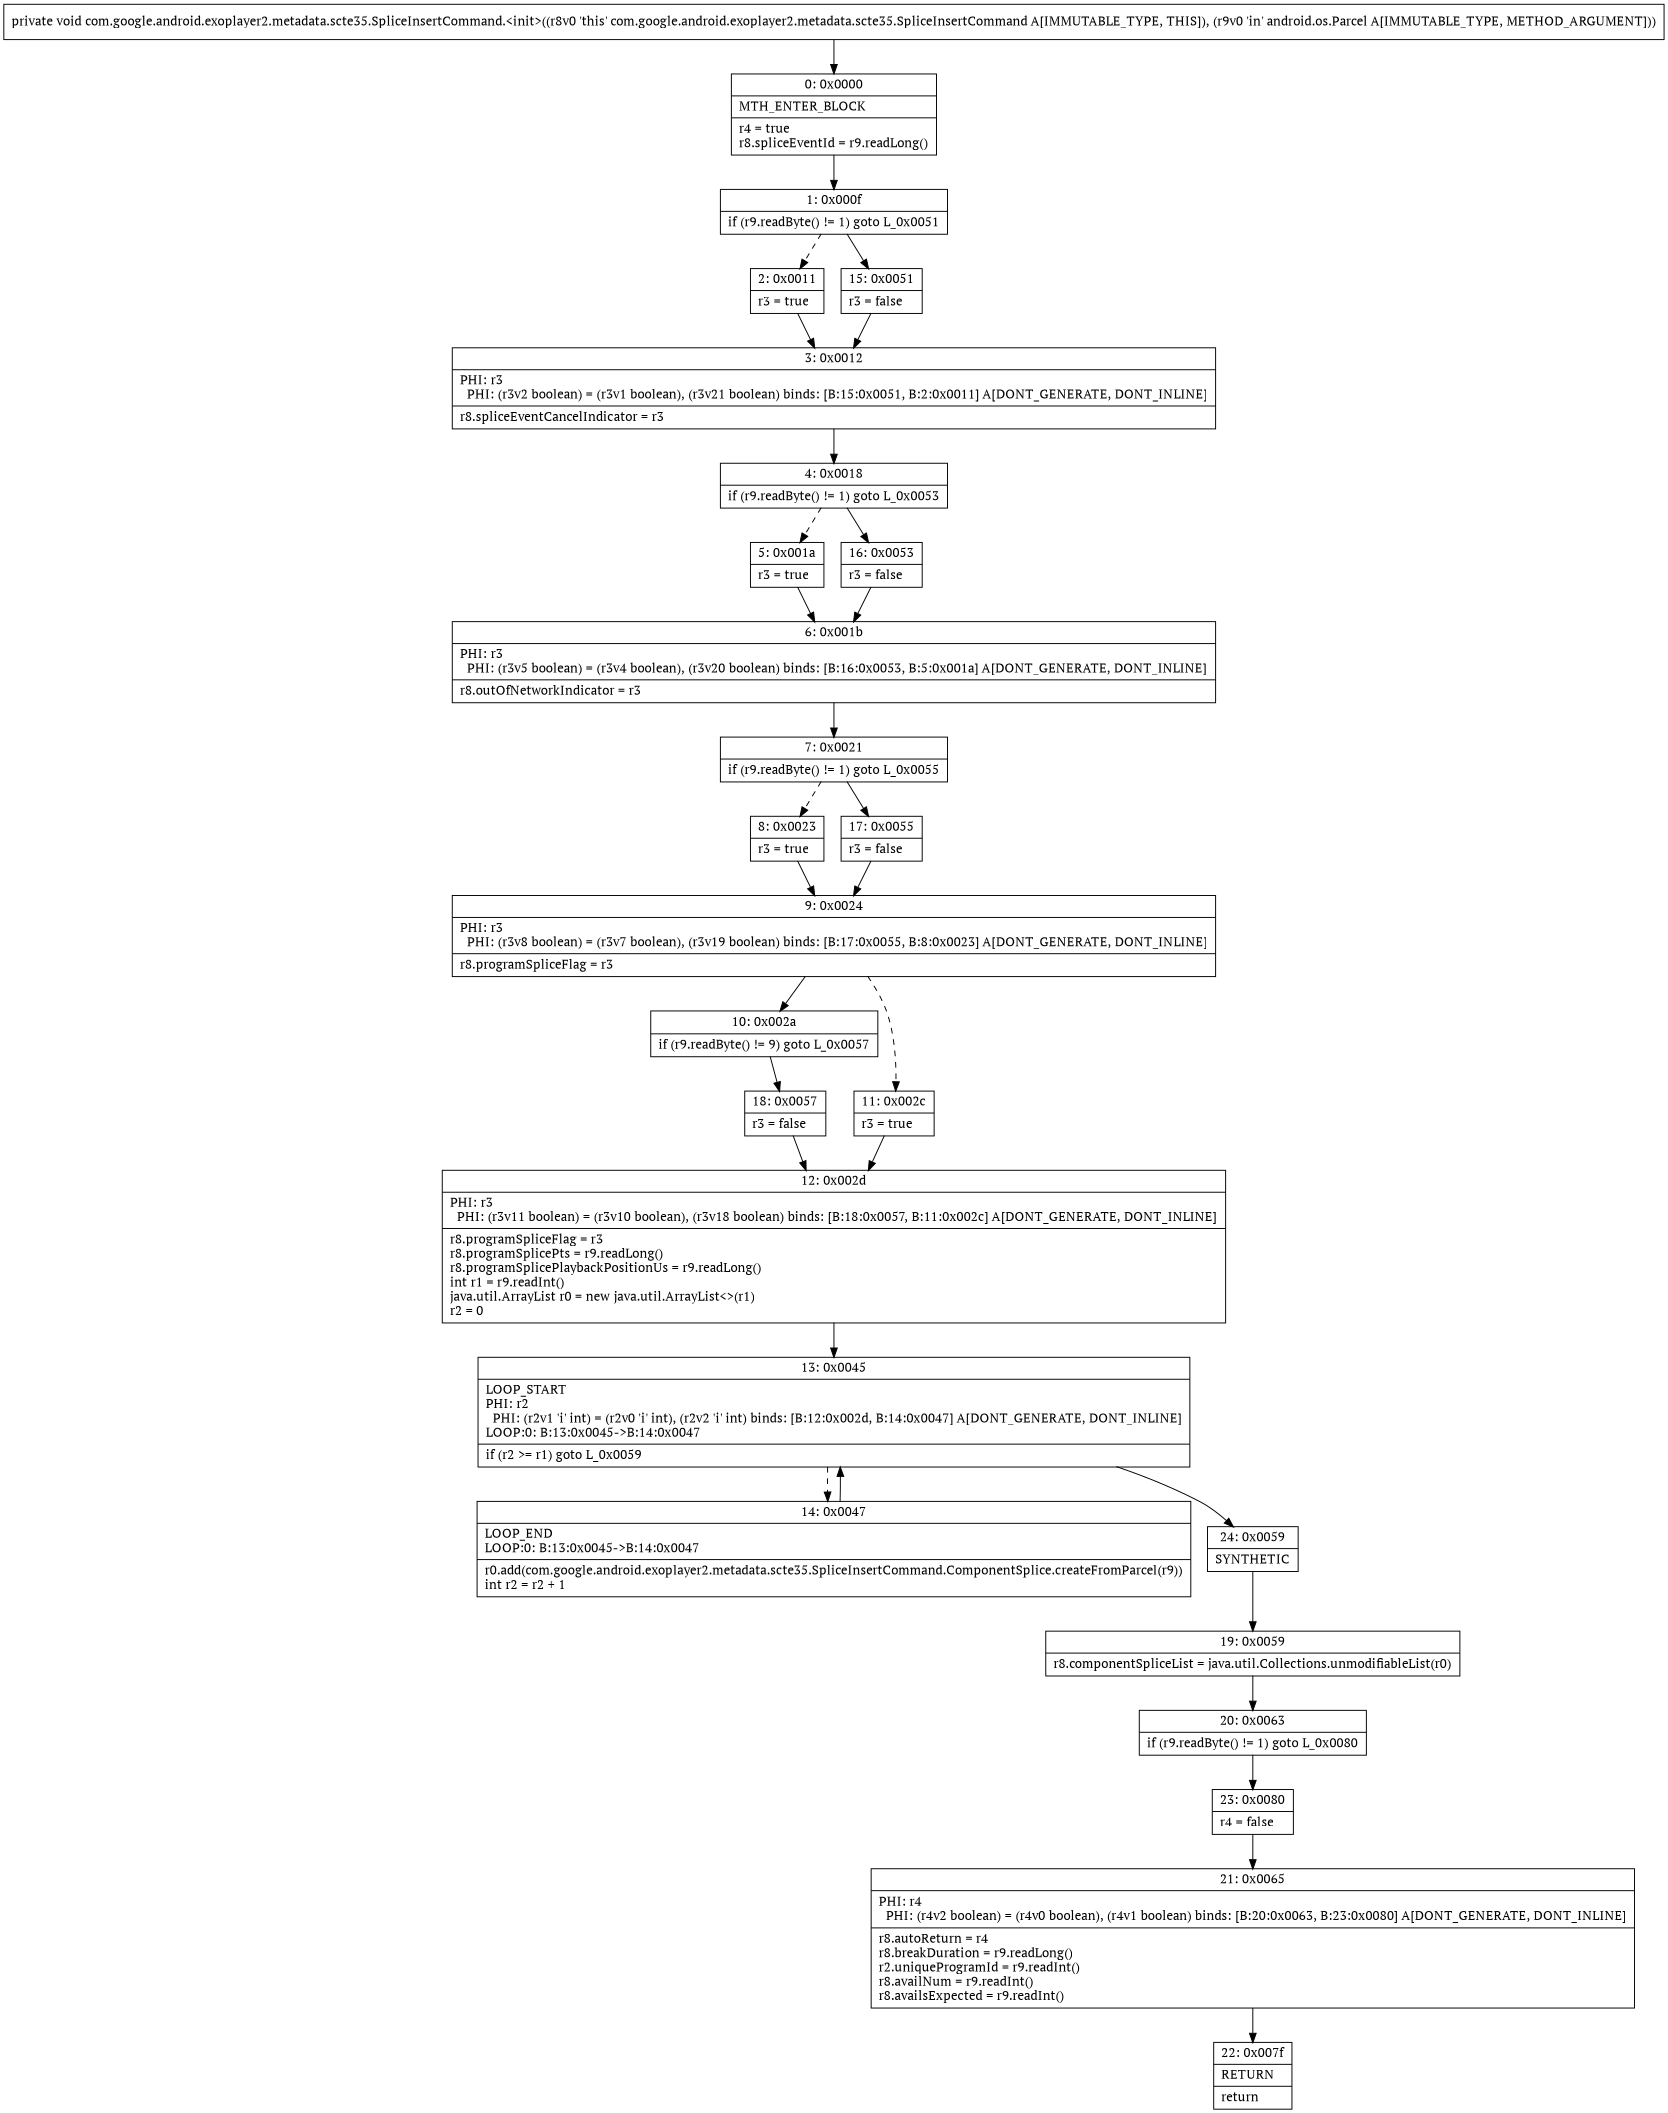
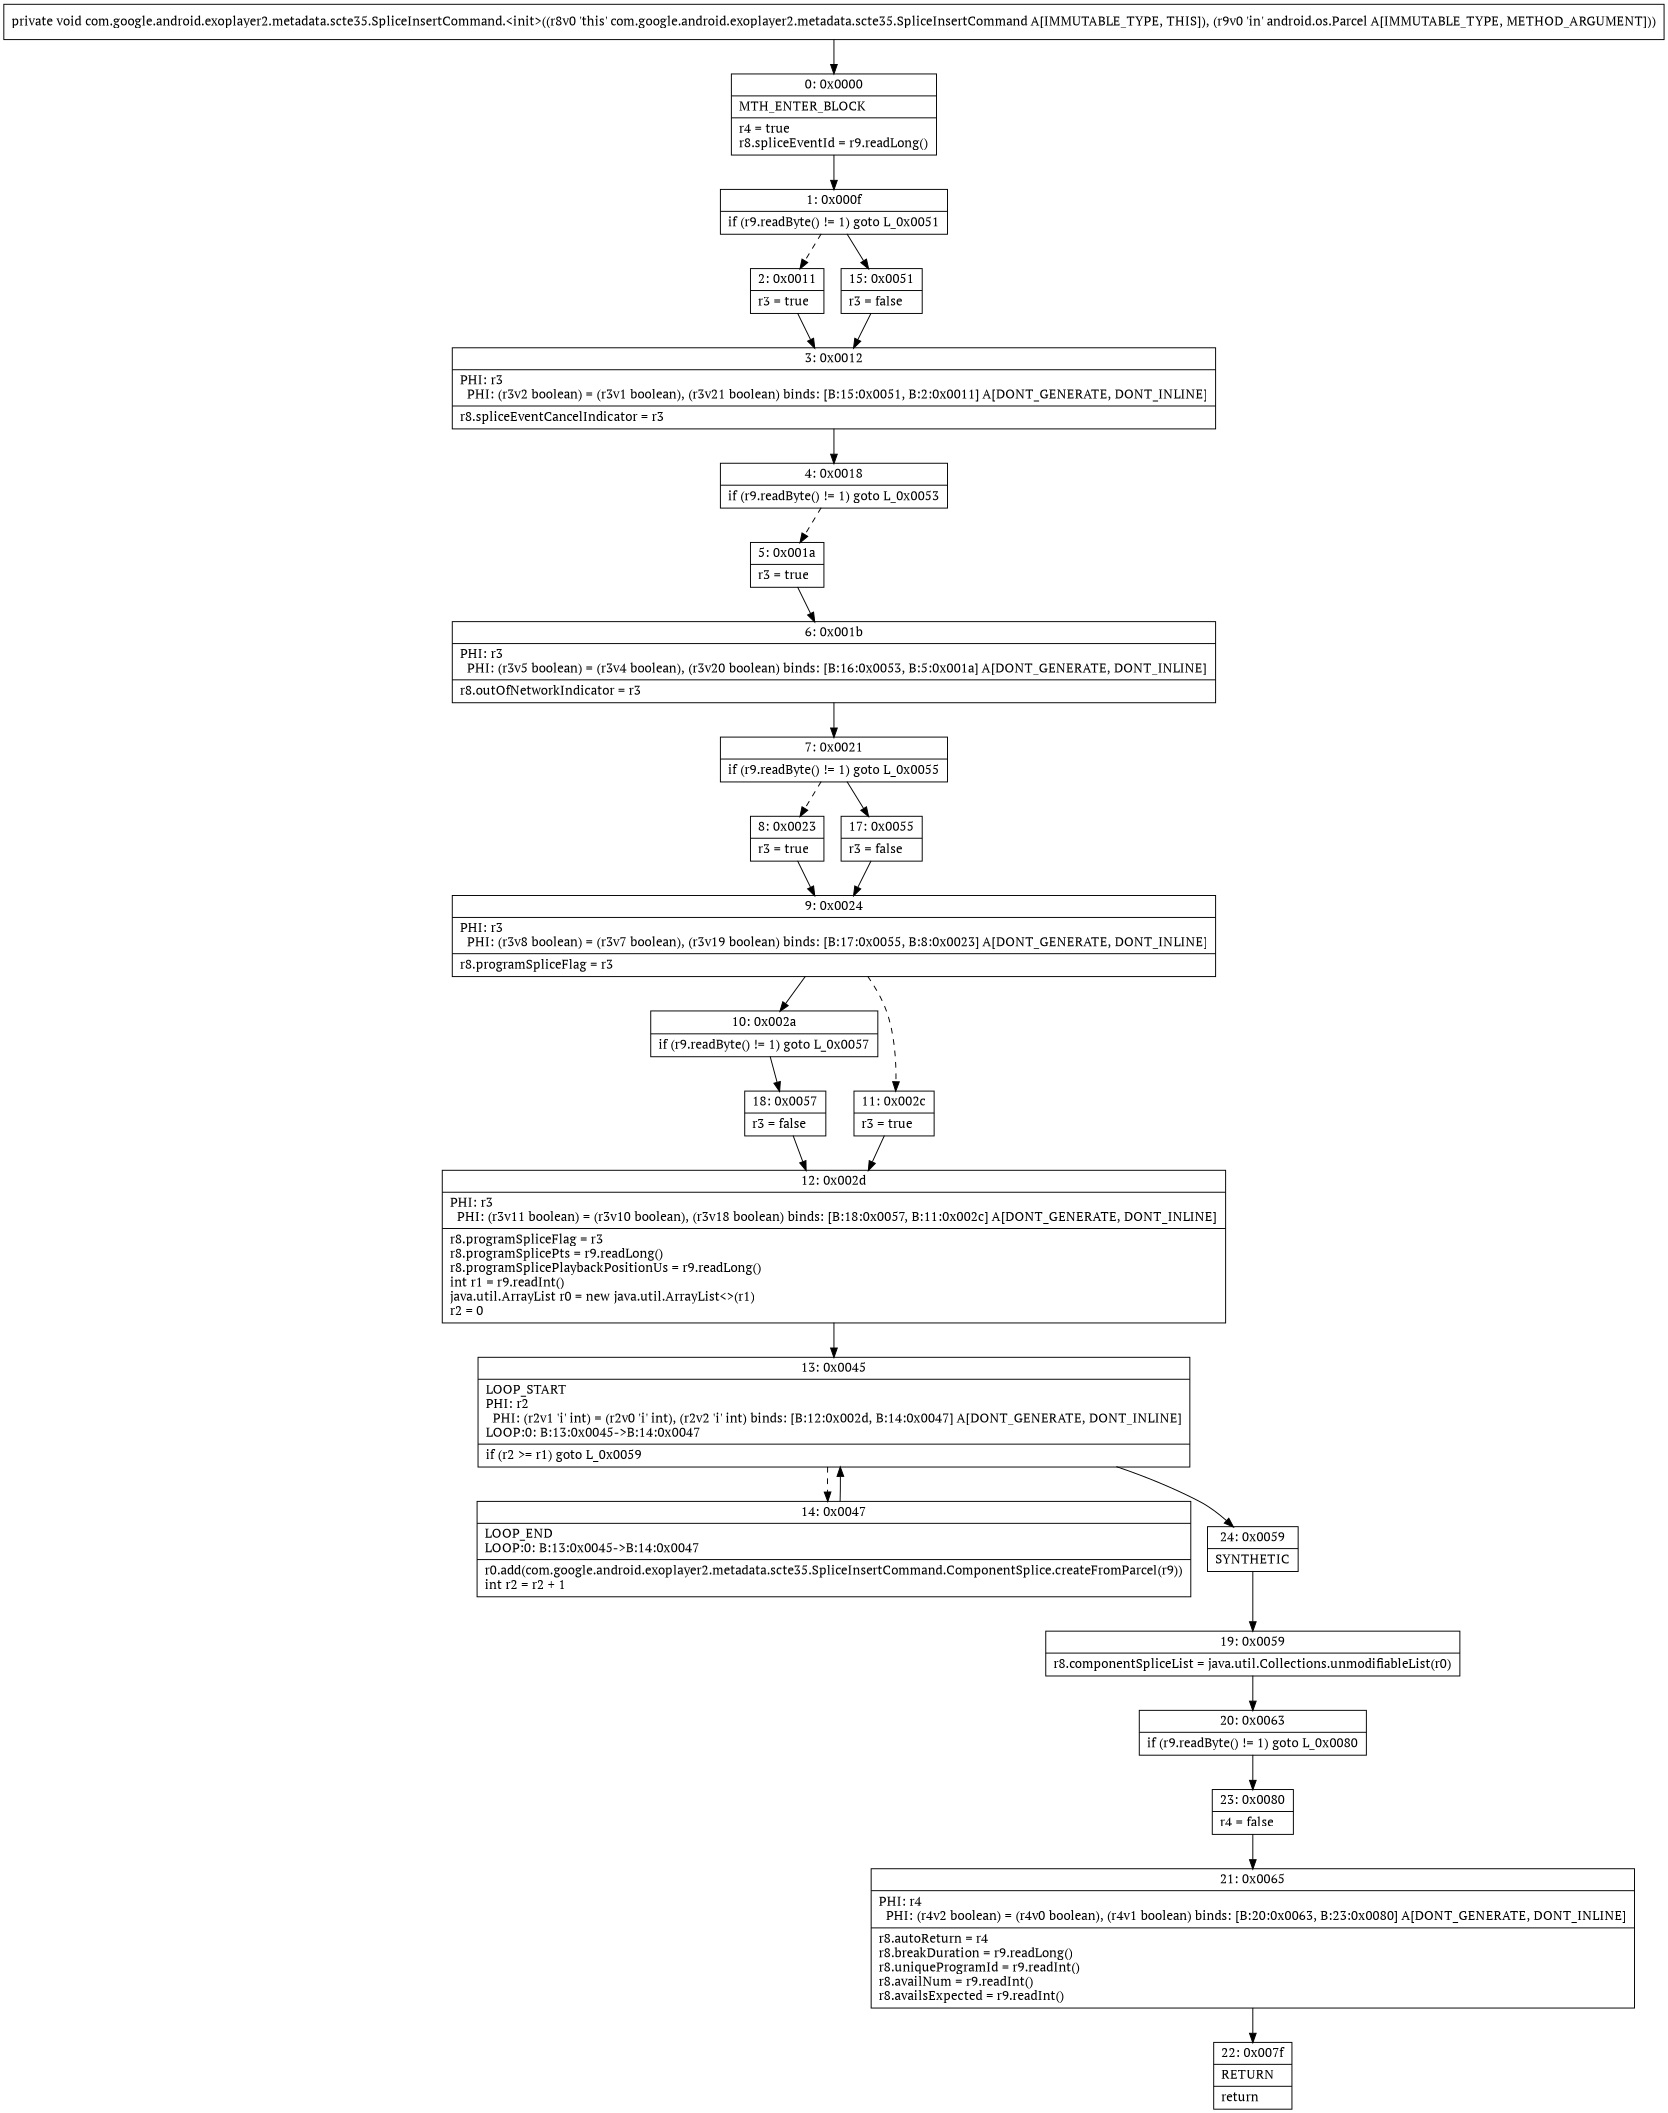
node "16: 0x0053": removed
node "10: 0x002a": text "if (r9.readByte() != 9) goto L_0x0057" -> "if (r9.readByte() != 1) goto L_0x0057"
node "21: 0x0065": text "r2.uniqueProgramId = r9.readInt()" -> "r8.uniqueProgramId = r9.readInt()"
